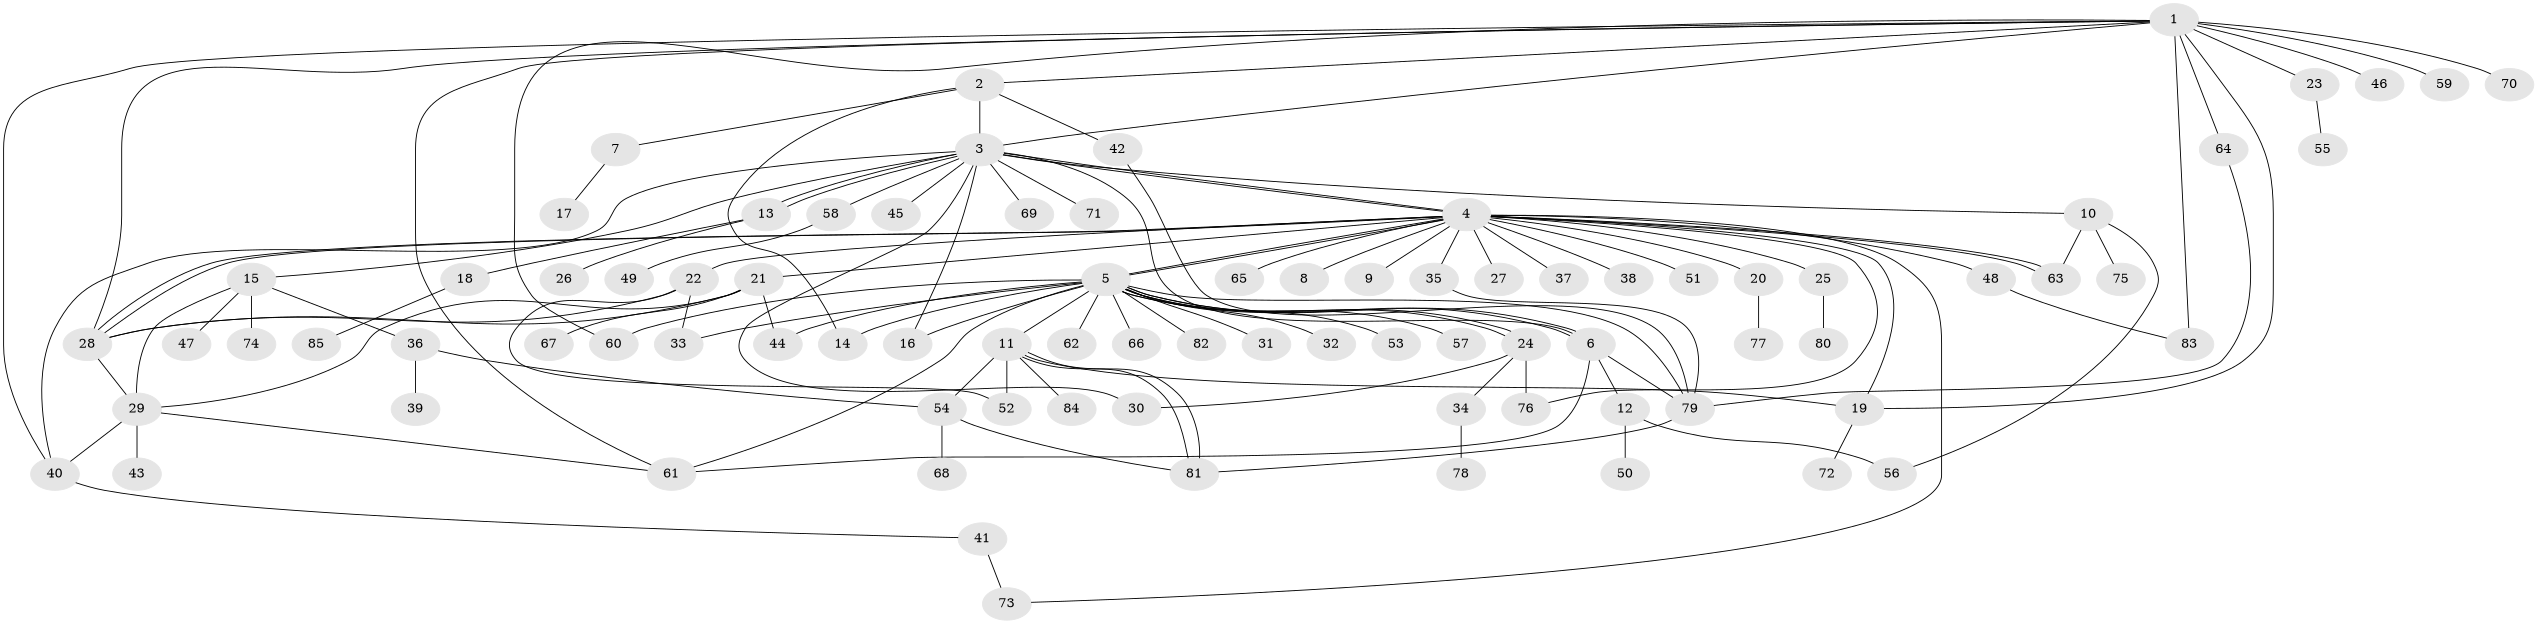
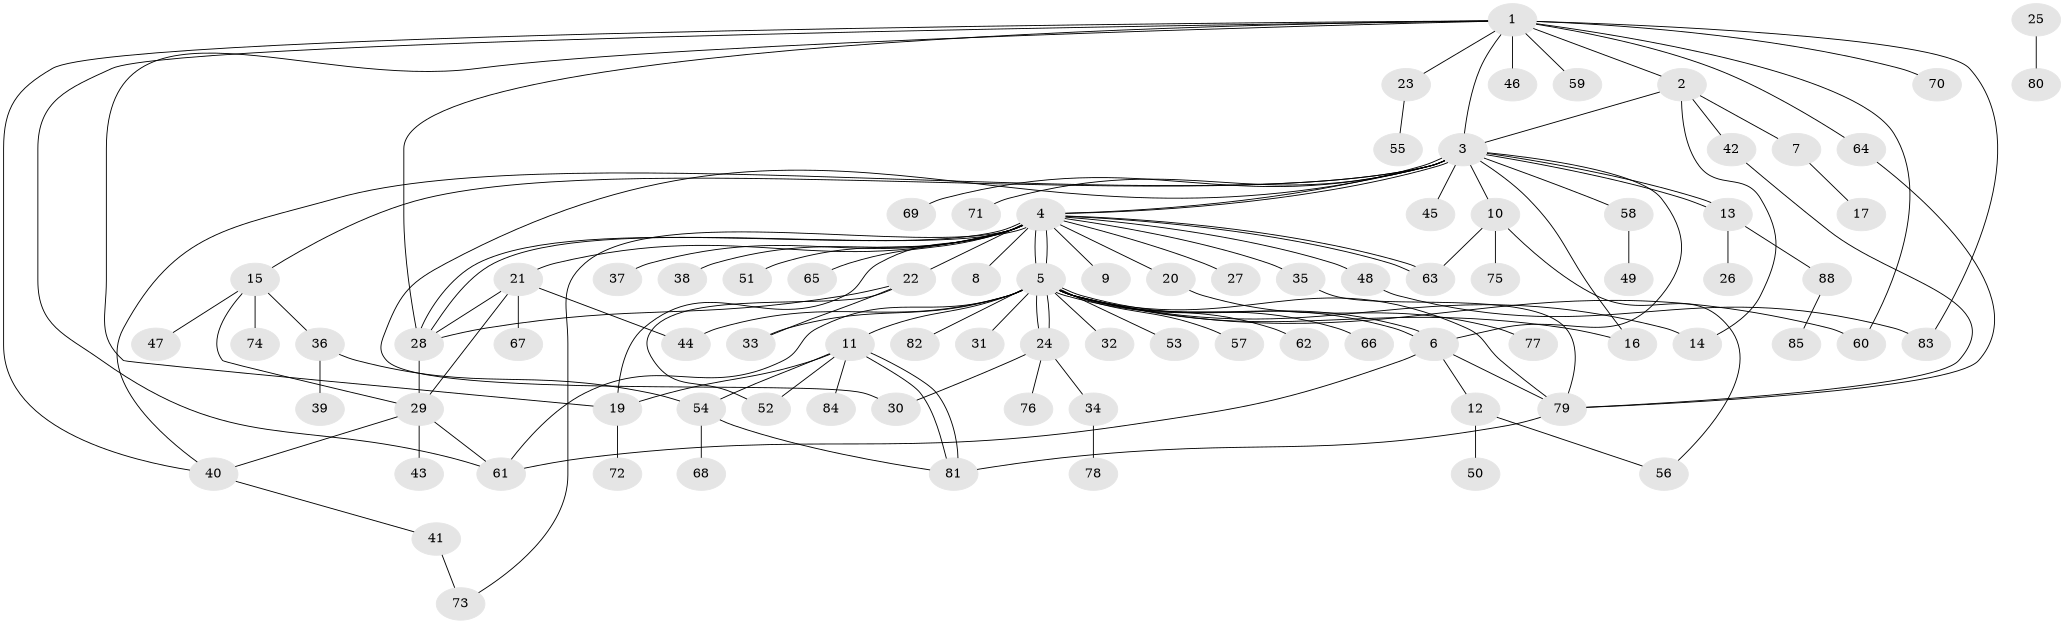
edge "4" -- "25": removed
node "18": label "18" -> "88"
edge "4" -- "76": removed
